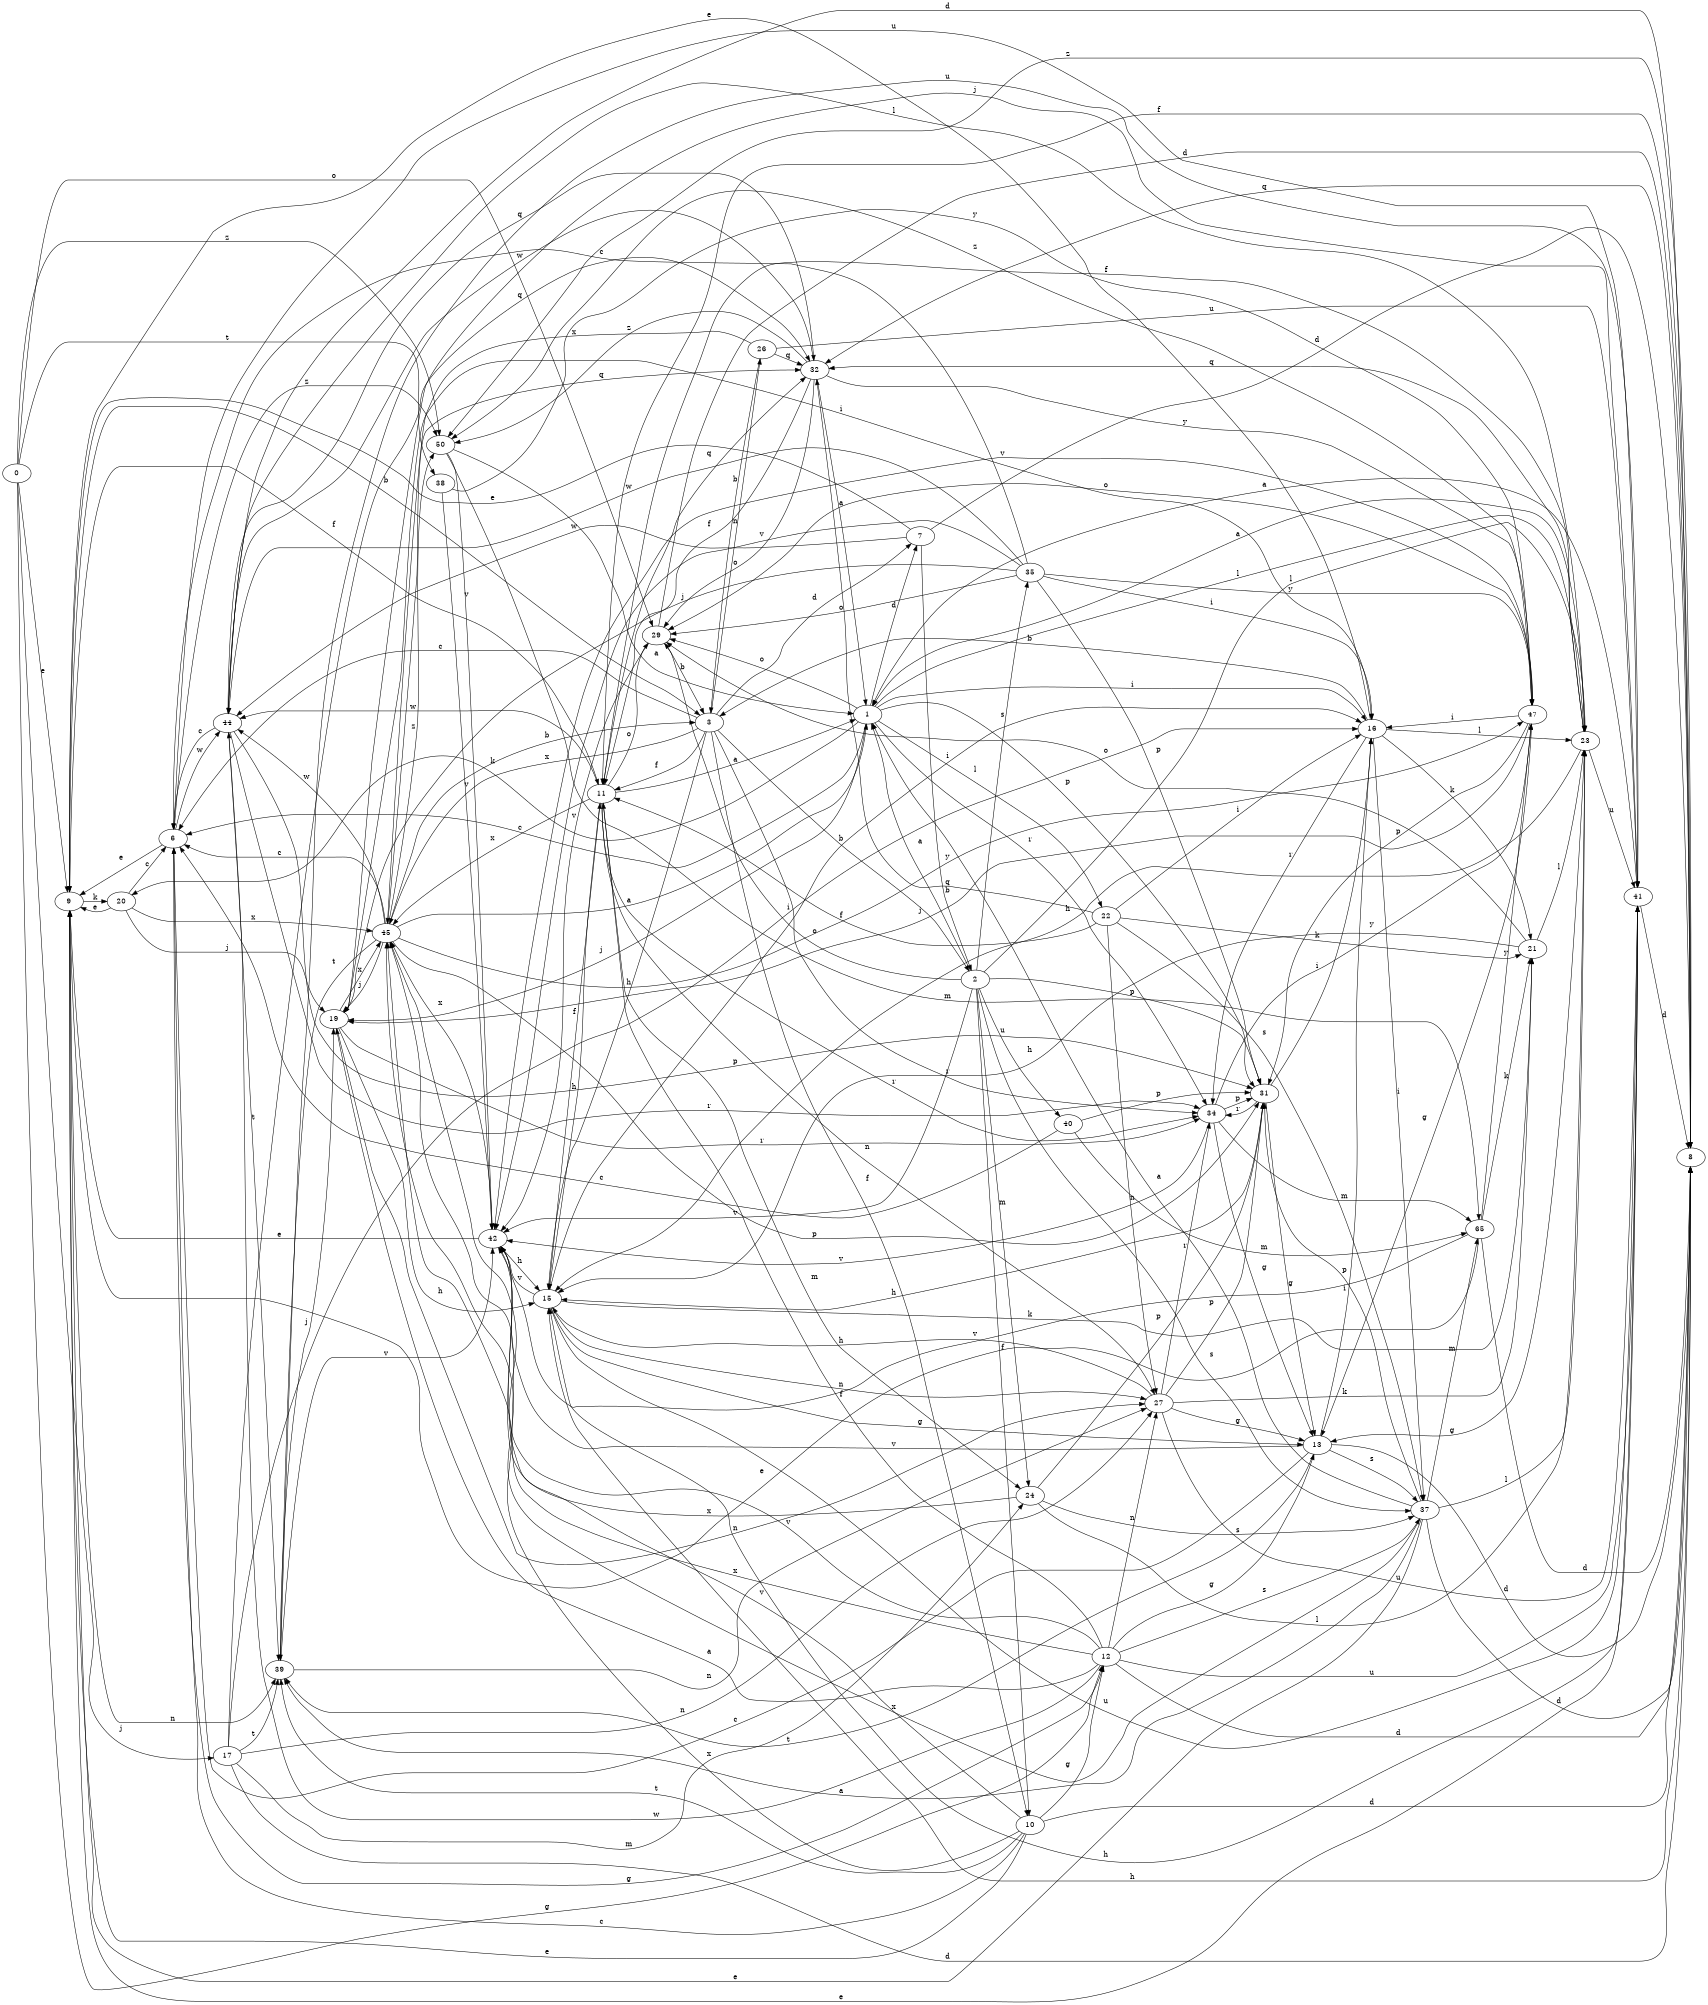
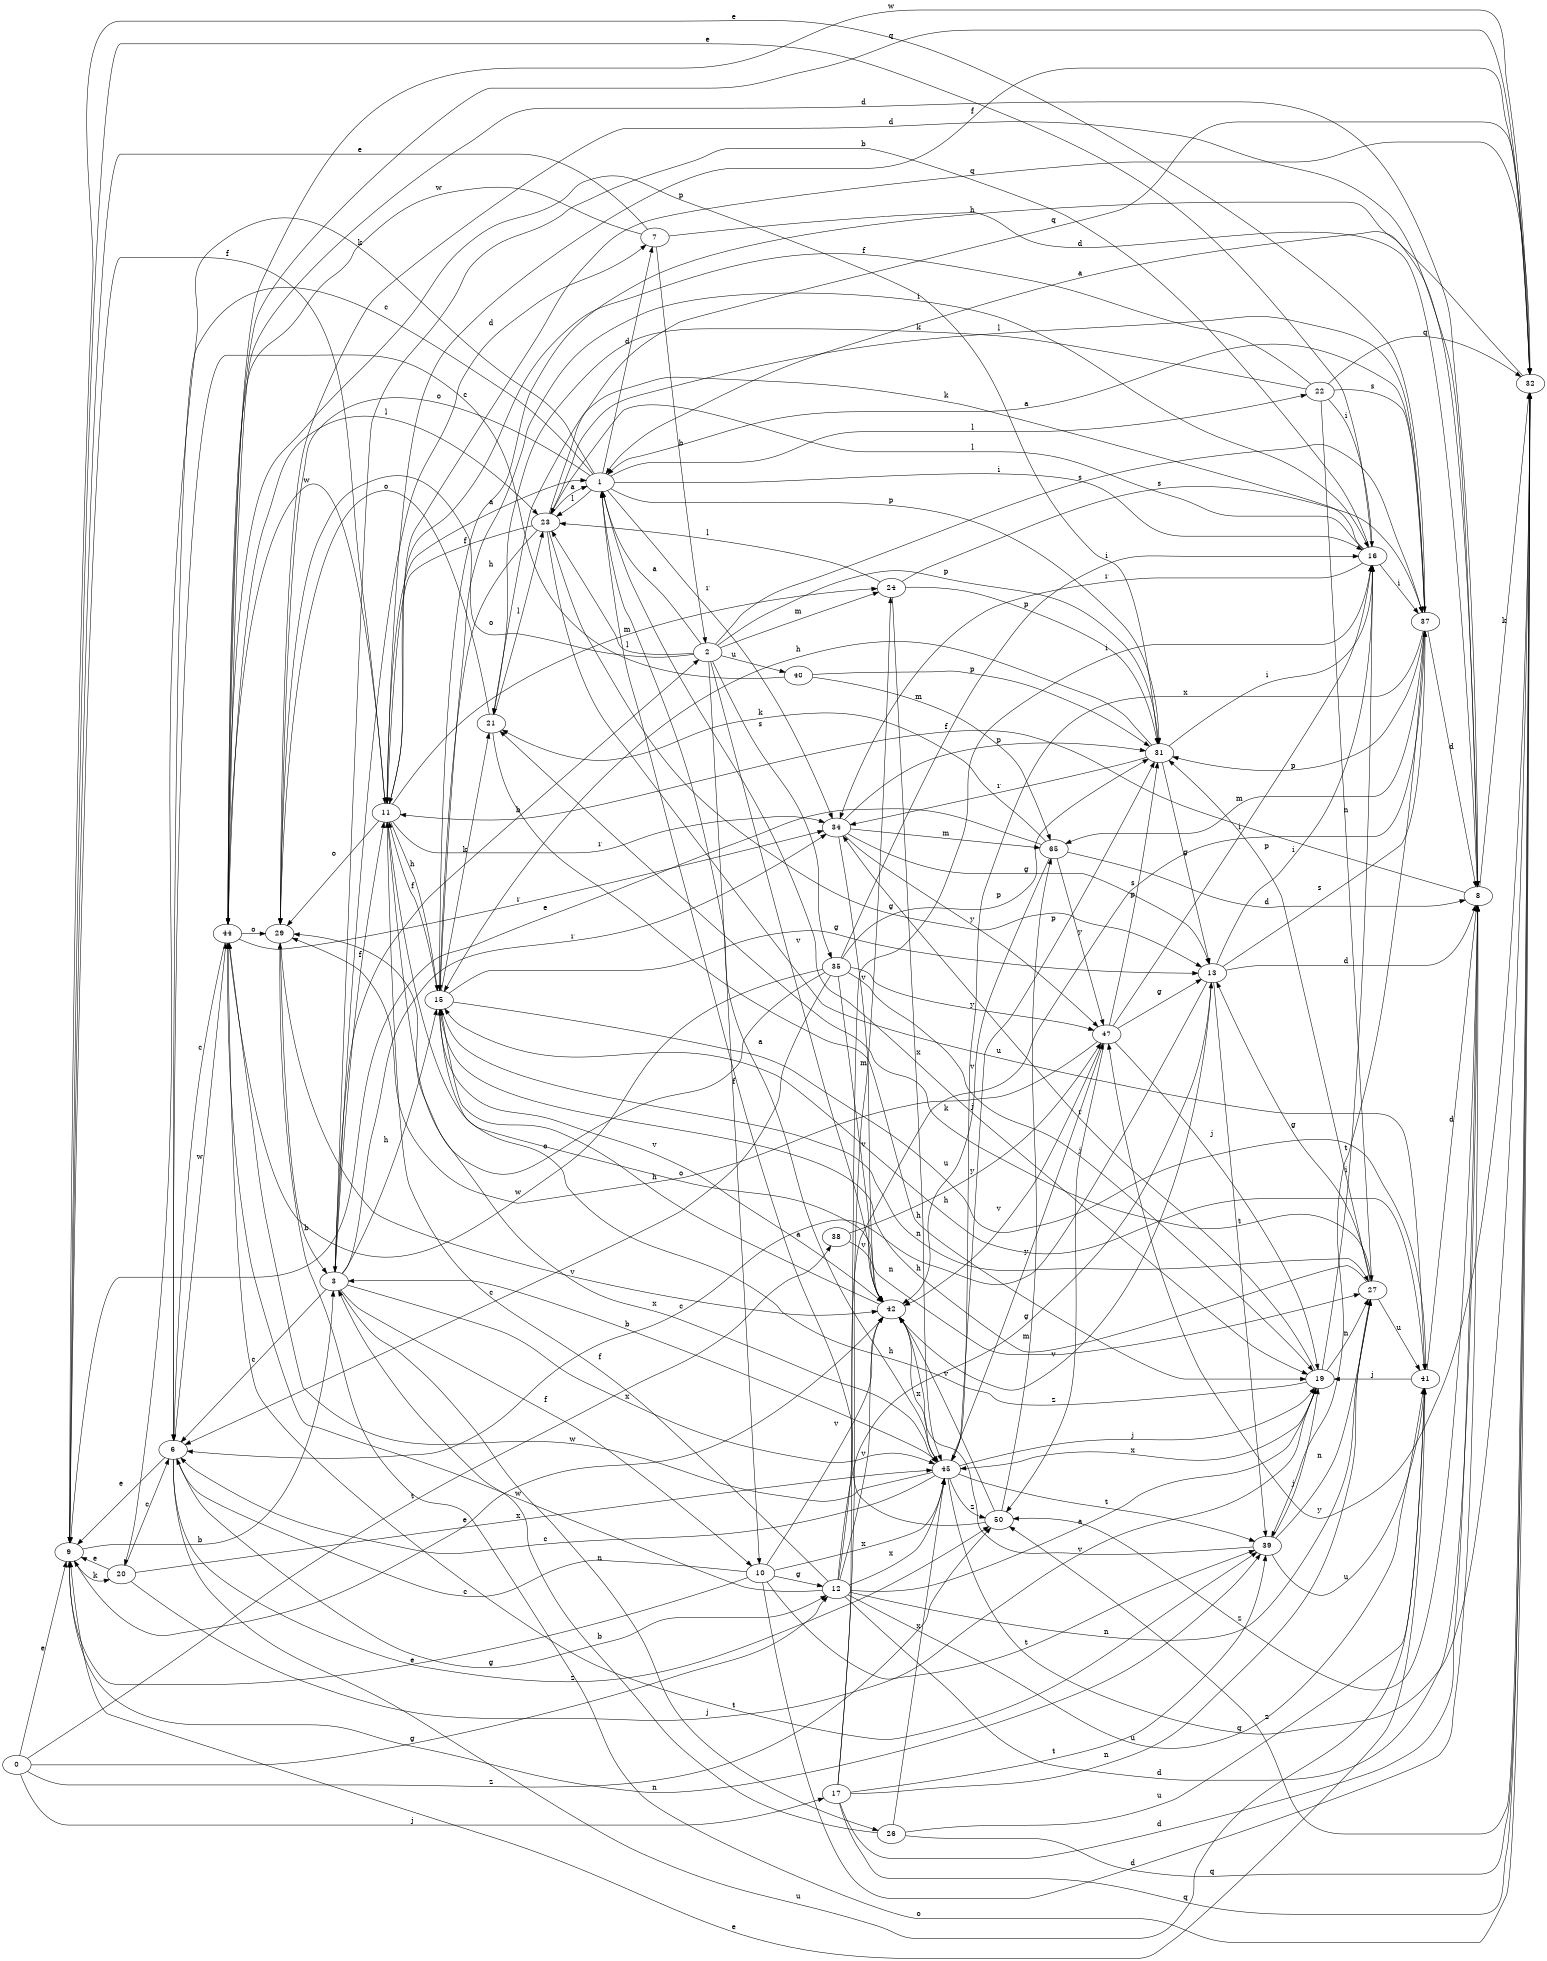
edge "0" -> "29": now "44" -> "29"
edge "8" -> "32": label "q" -> "k"
edge "41" -> "1": removed, label "a"
edge "21" -> "15": now "21" -> "19"
edge "27" -> "34": removed, label "r"
edge "37" -> "39": label "a" -> "t"
